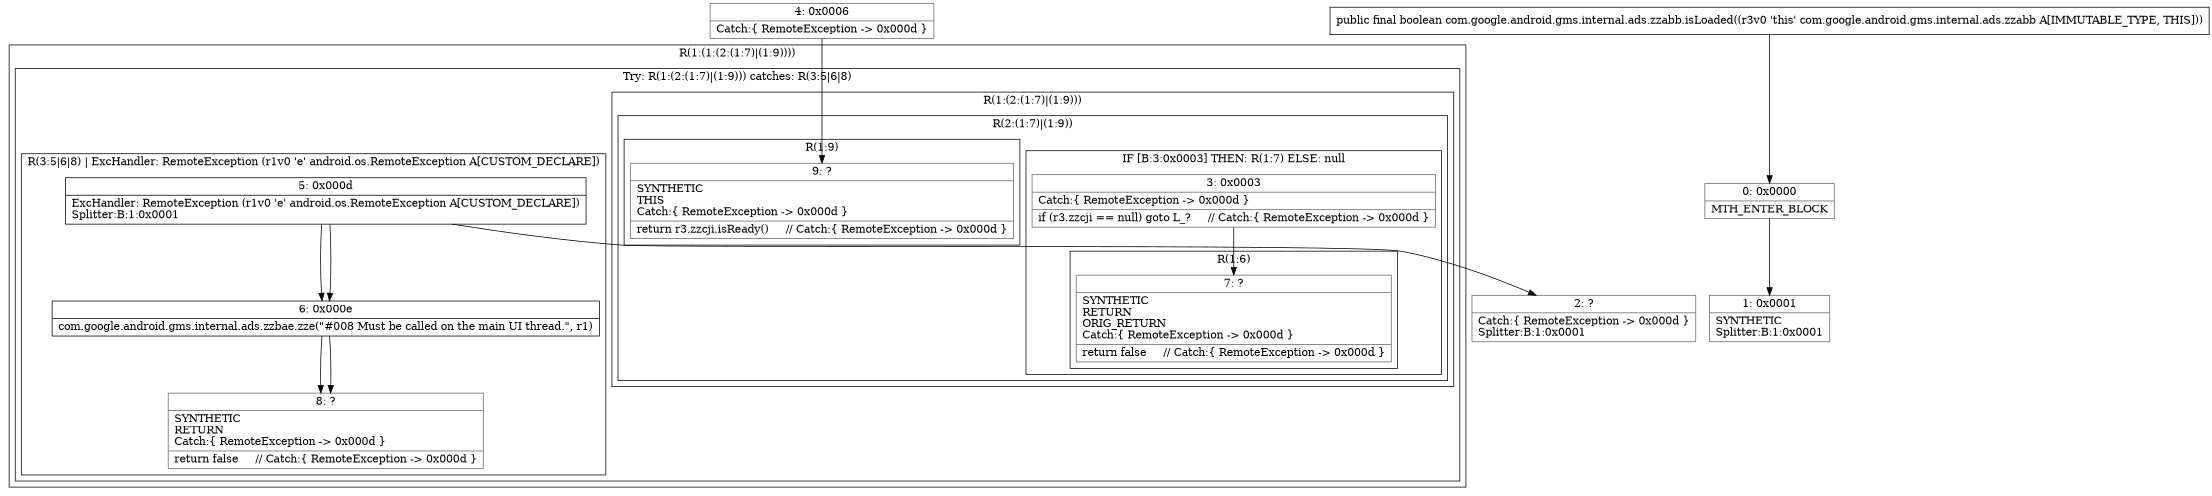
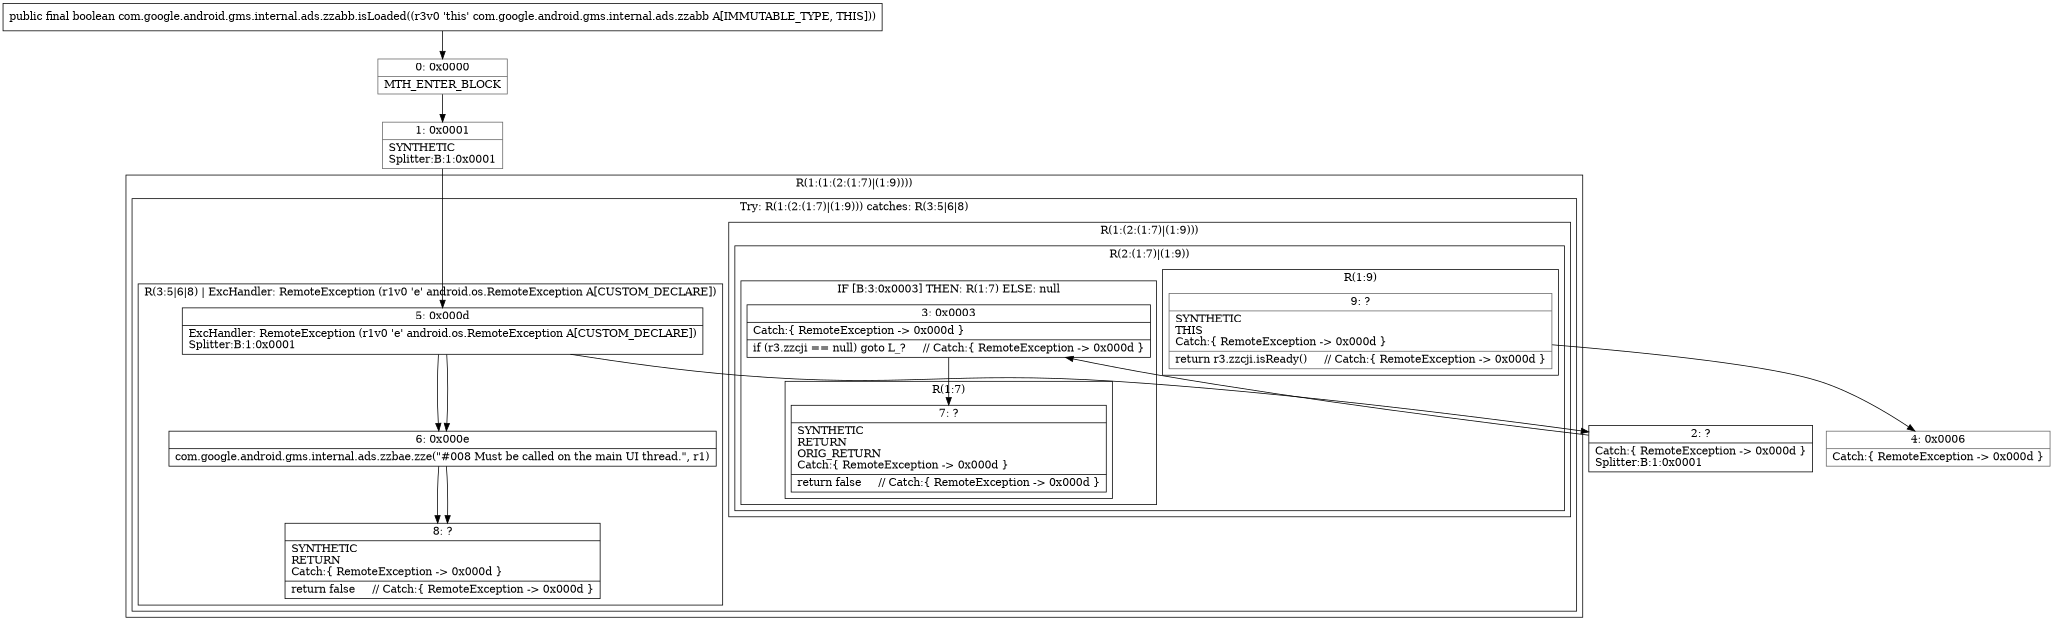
edge "4: 0x0006" -> "9: ?": reversed
node "3: 0x0003": color gray40 -> black
edge "1: 0x0001" -> "5: 0x000d": added
cluster "R(1:6)": label "R(1:6)" -> "R(1:7)"
node "7: ?": color gray40 -> black
node "2: ?": color gray40 -> black
edge "2: ?" -> "3: 0x0003": added
node "8: ?": color gray40 -> black
